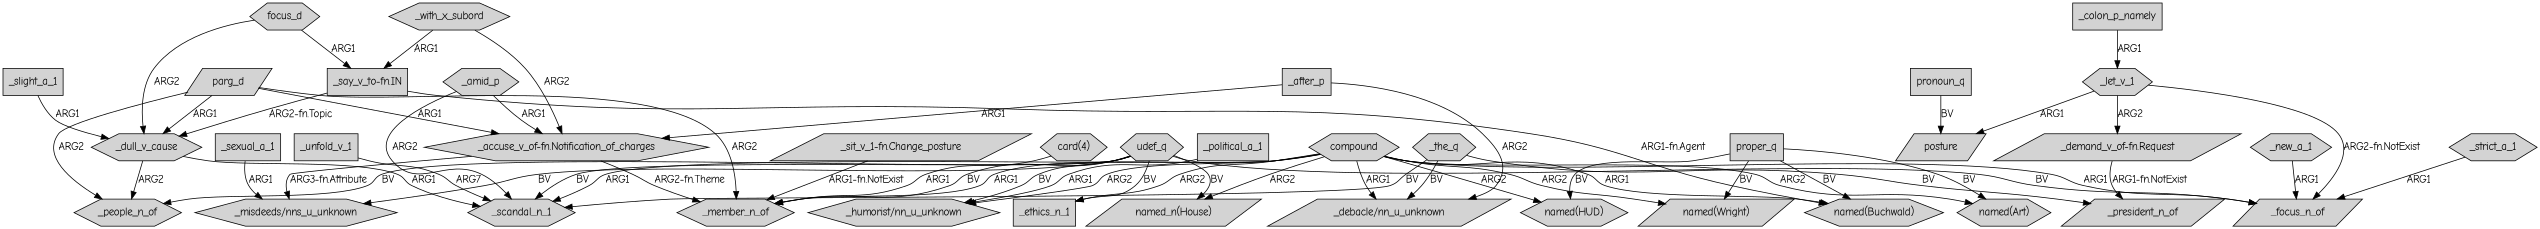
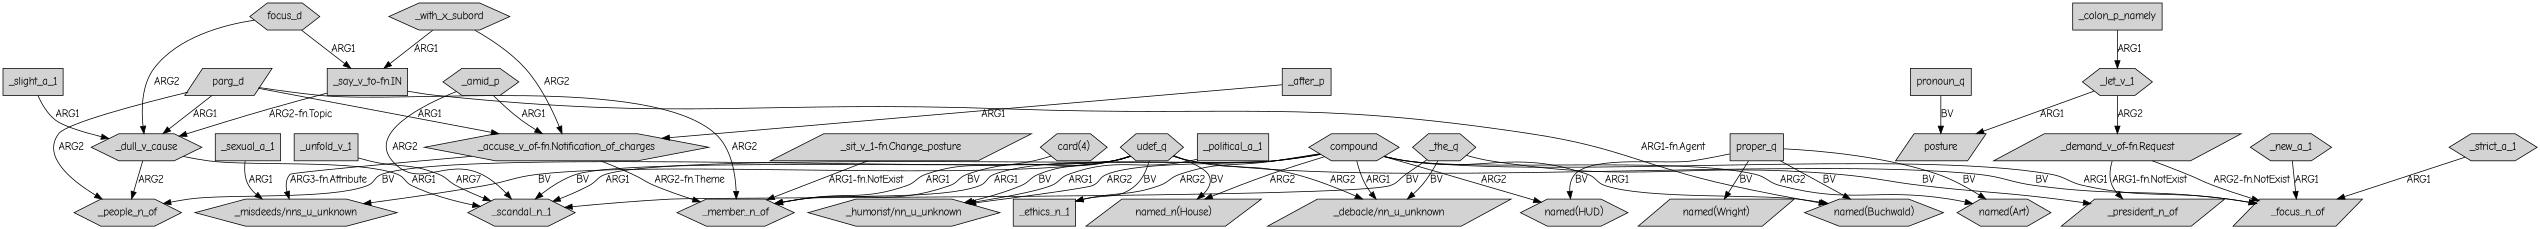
edge "_let_v_1" -> "_focus_n_of": now "_demand_v_of-fn.Request" -> "_focus_n_of"
edge "_after_p" -> "_debacle/nn_u_unknown": now "udef_q" -> "_debacle/nn_u_unknown"
edge "compound" -> "named(Wright)": removed, label "ARG2"
